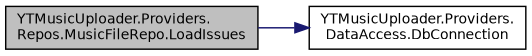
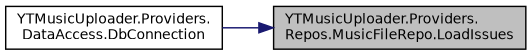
edge "YTMusicUploader.Providers. Repos.MusicFileRepo.LoadIssues" -> "YTMusicUploader.Providers. DataAccess.DbConnection": reversed
